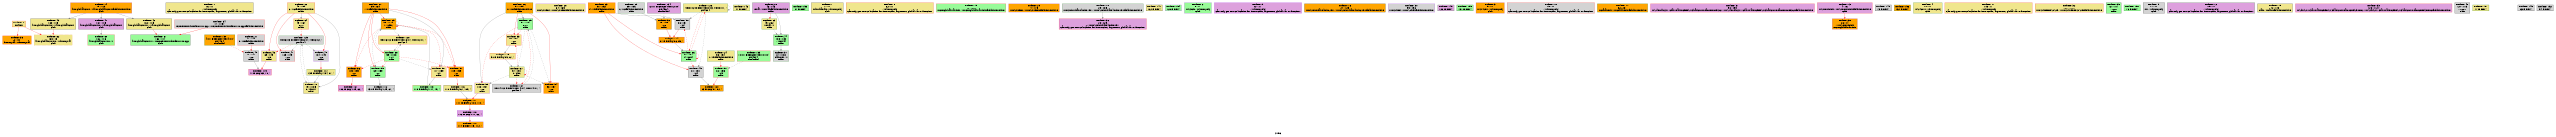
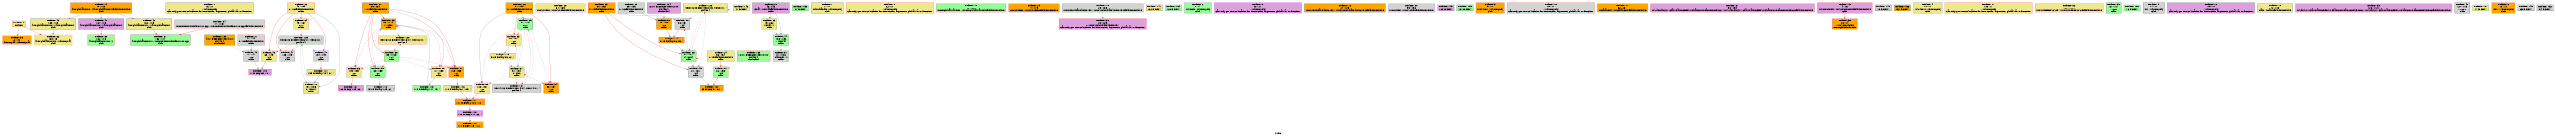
node "NodeID: 6": added
node "NodeID: 56": fillcolor orange -> khaki
